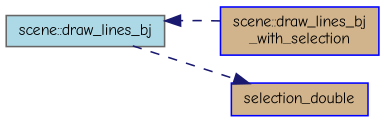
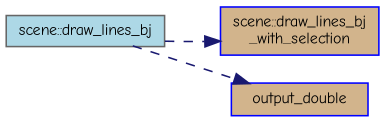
edge "scene::draw_lines_bj _with_selection" -> "scene::draw_lines_bj": reversed
node "selection_double": label "selection_double" -> "output_double"
